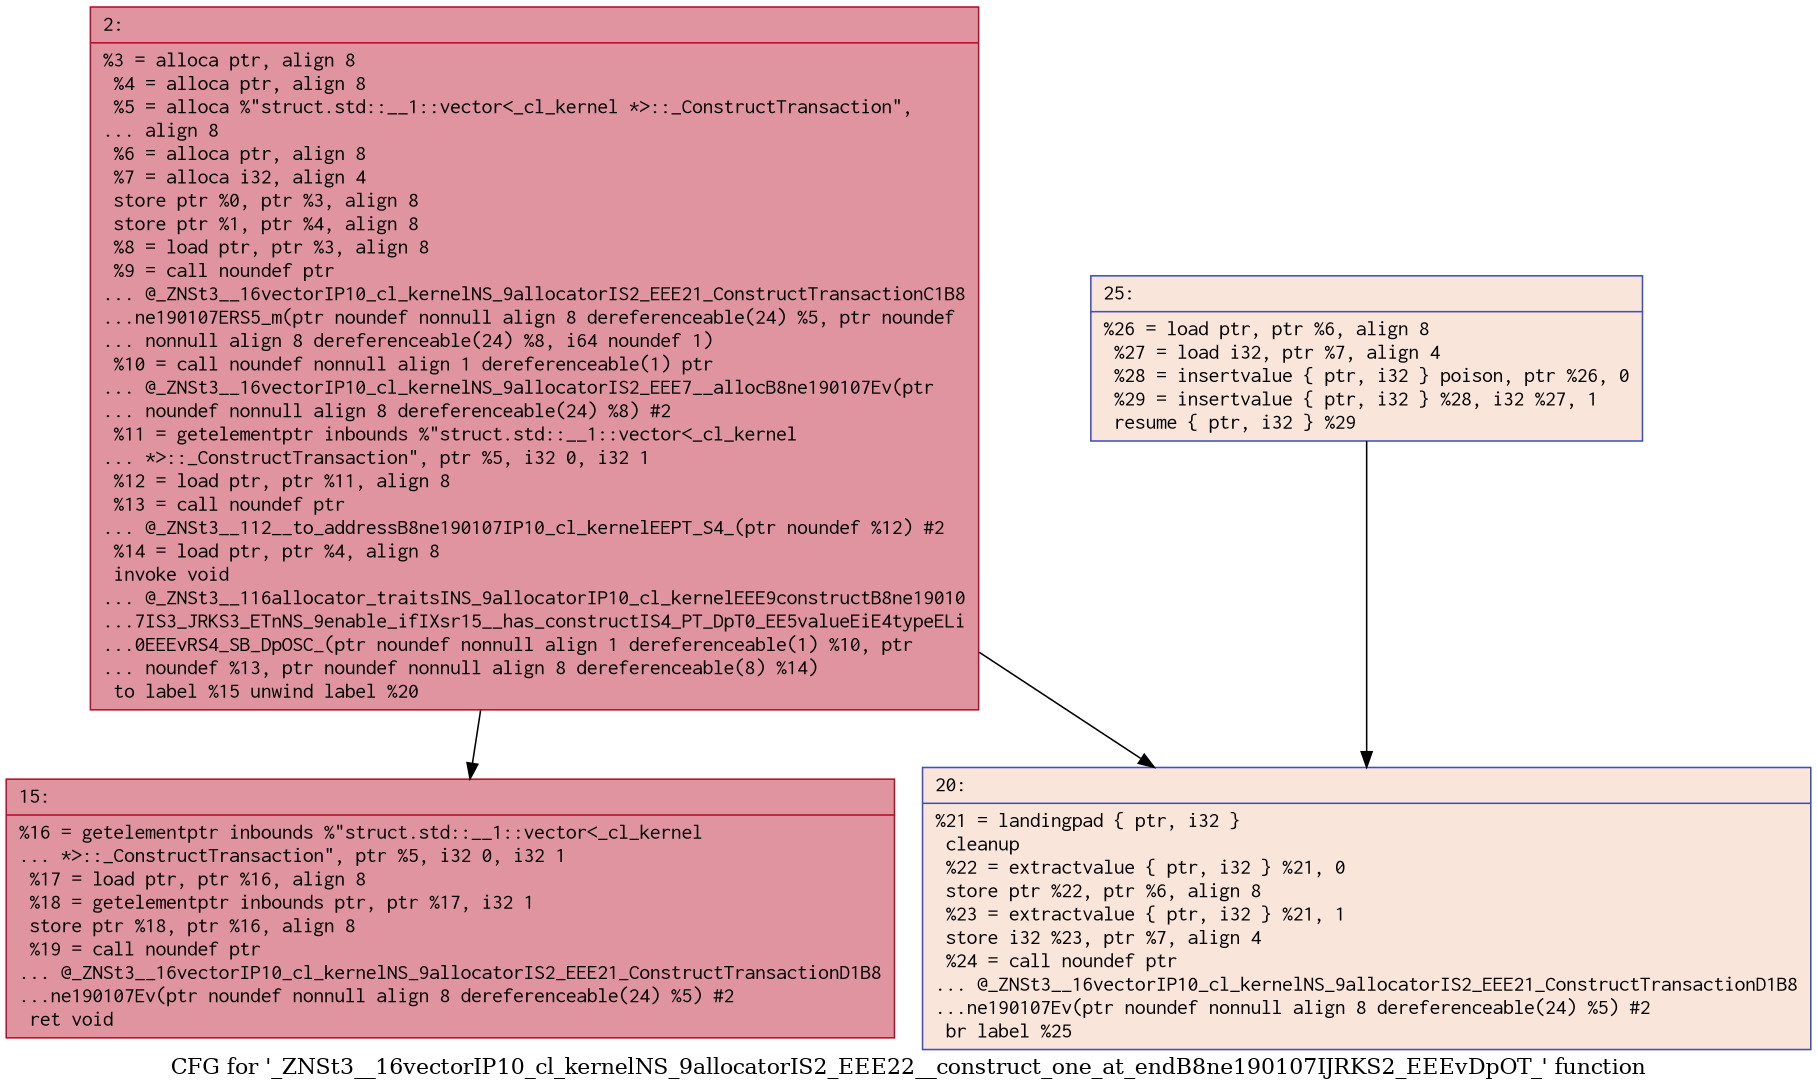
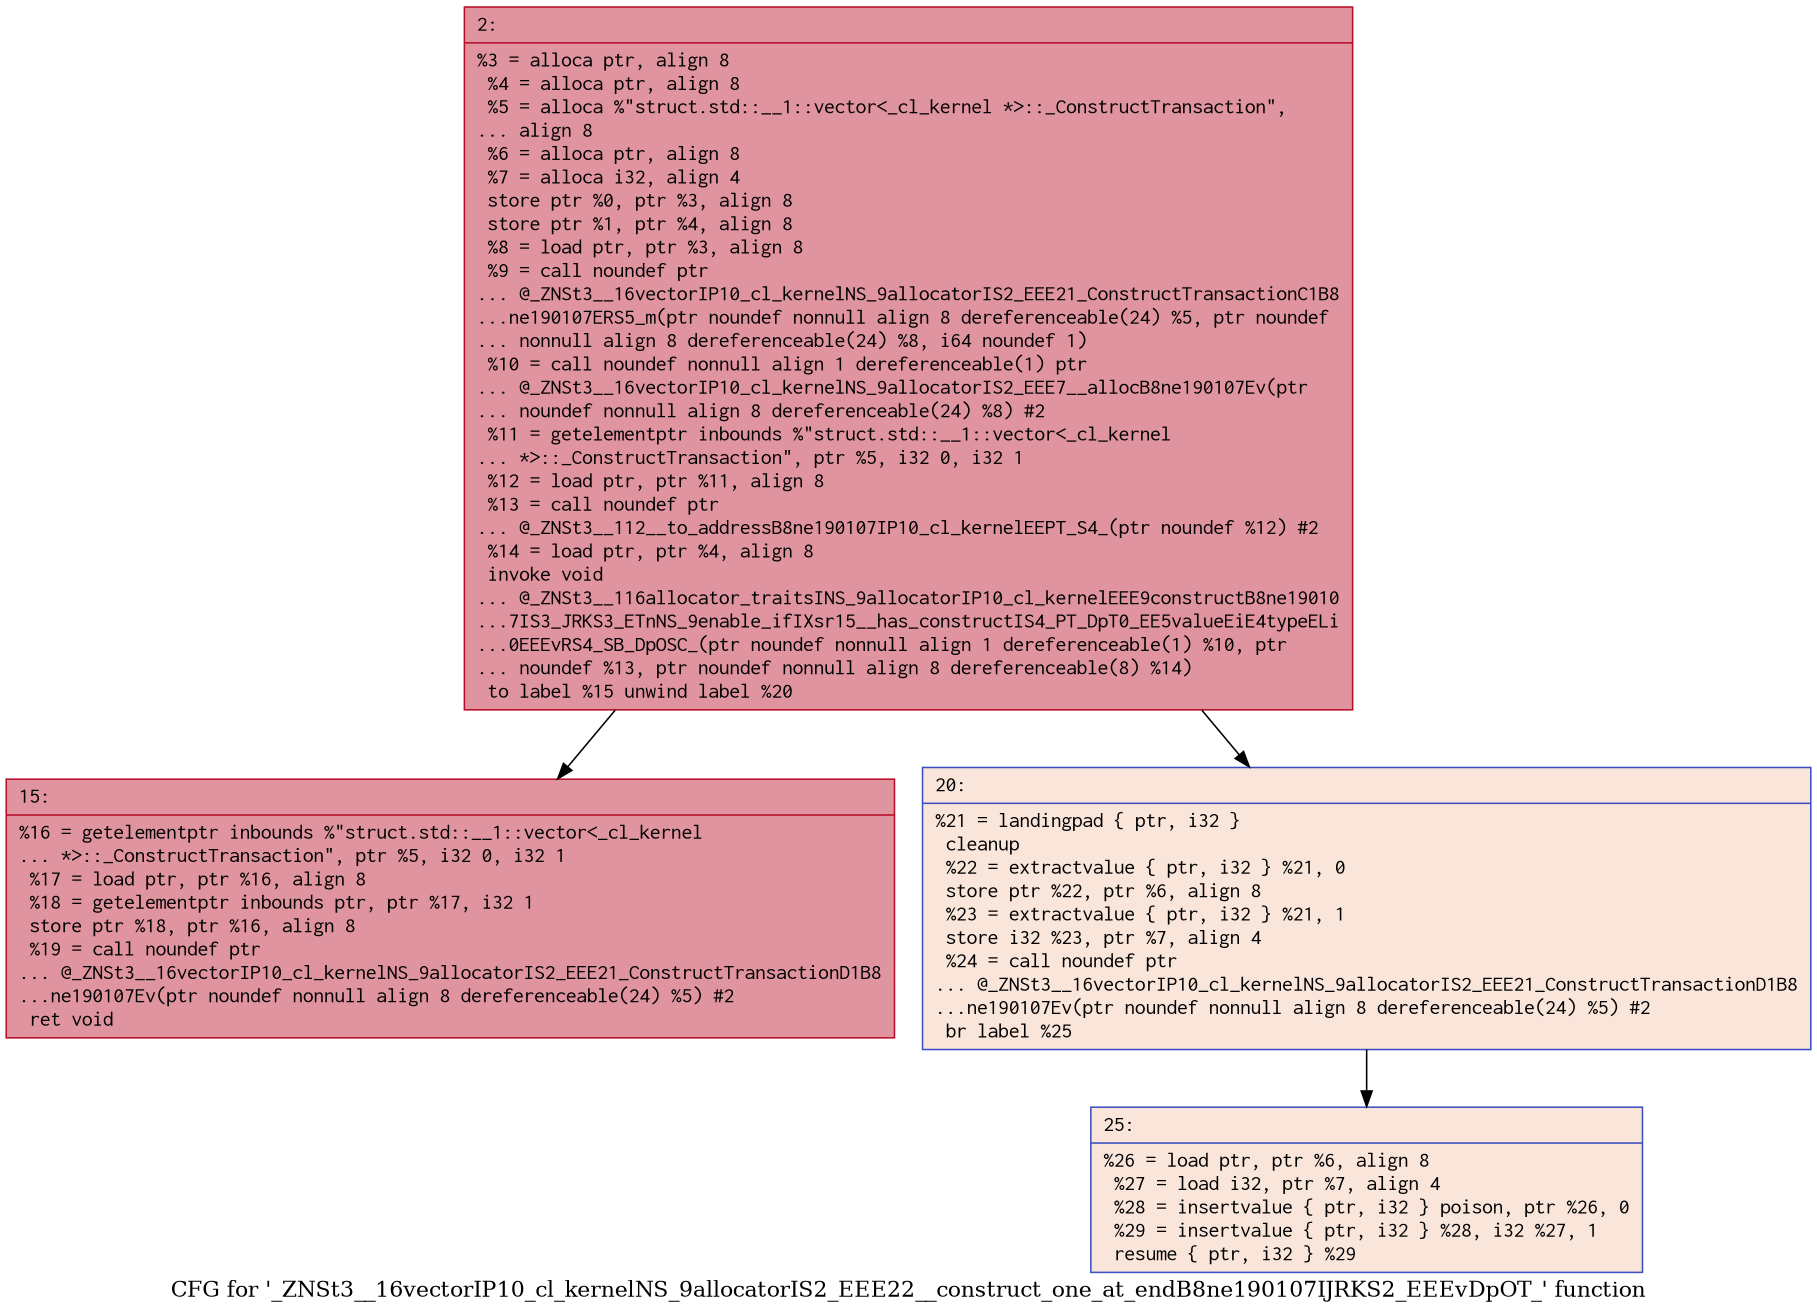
edge "25:" -> "20:": reversed
